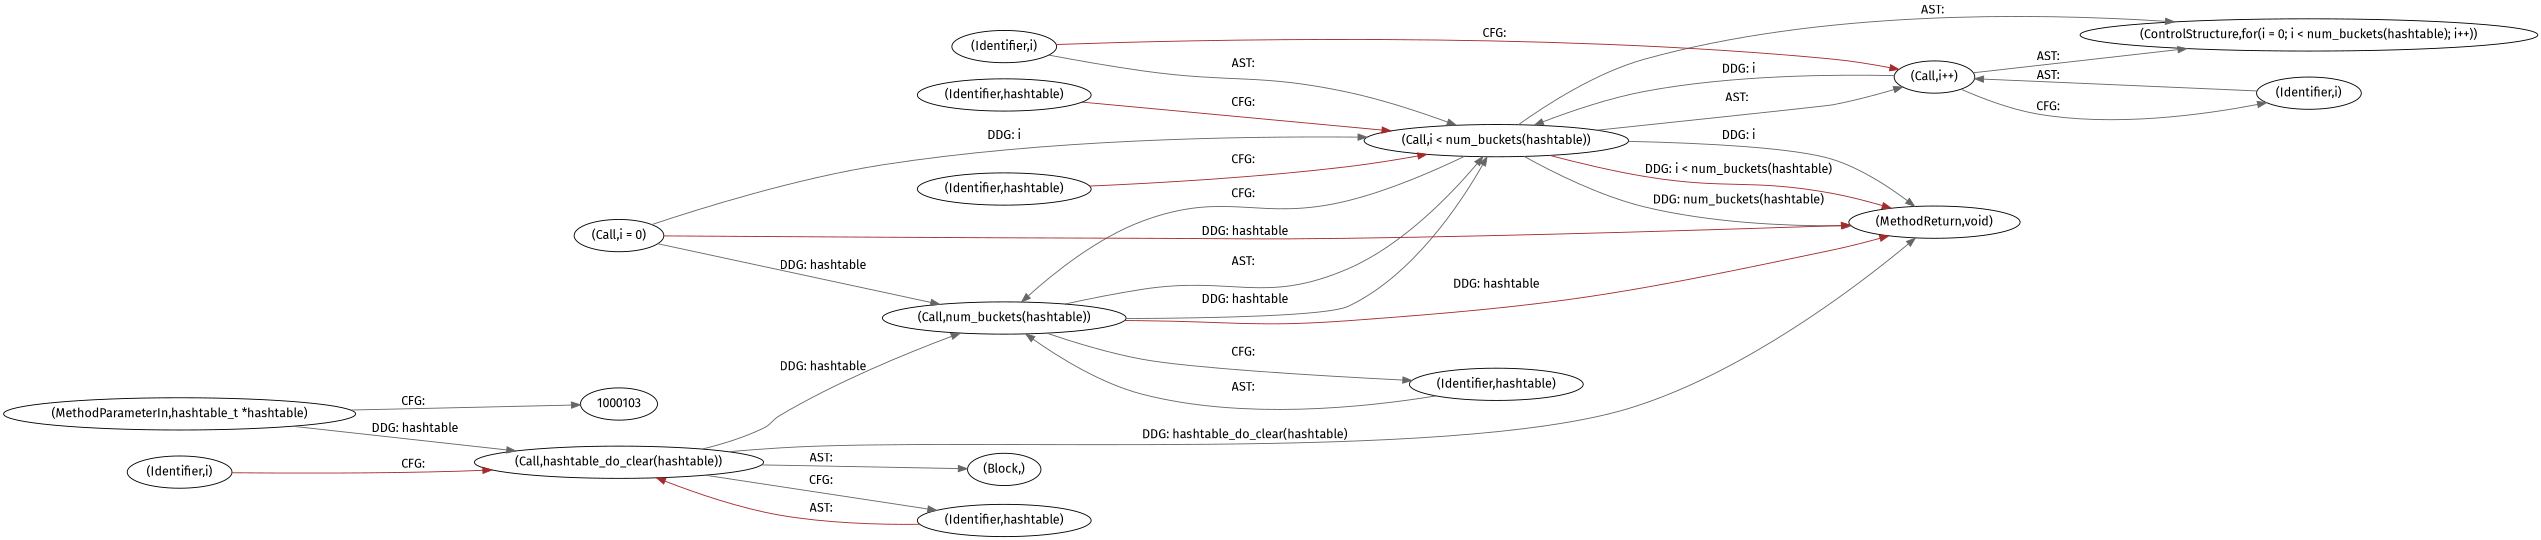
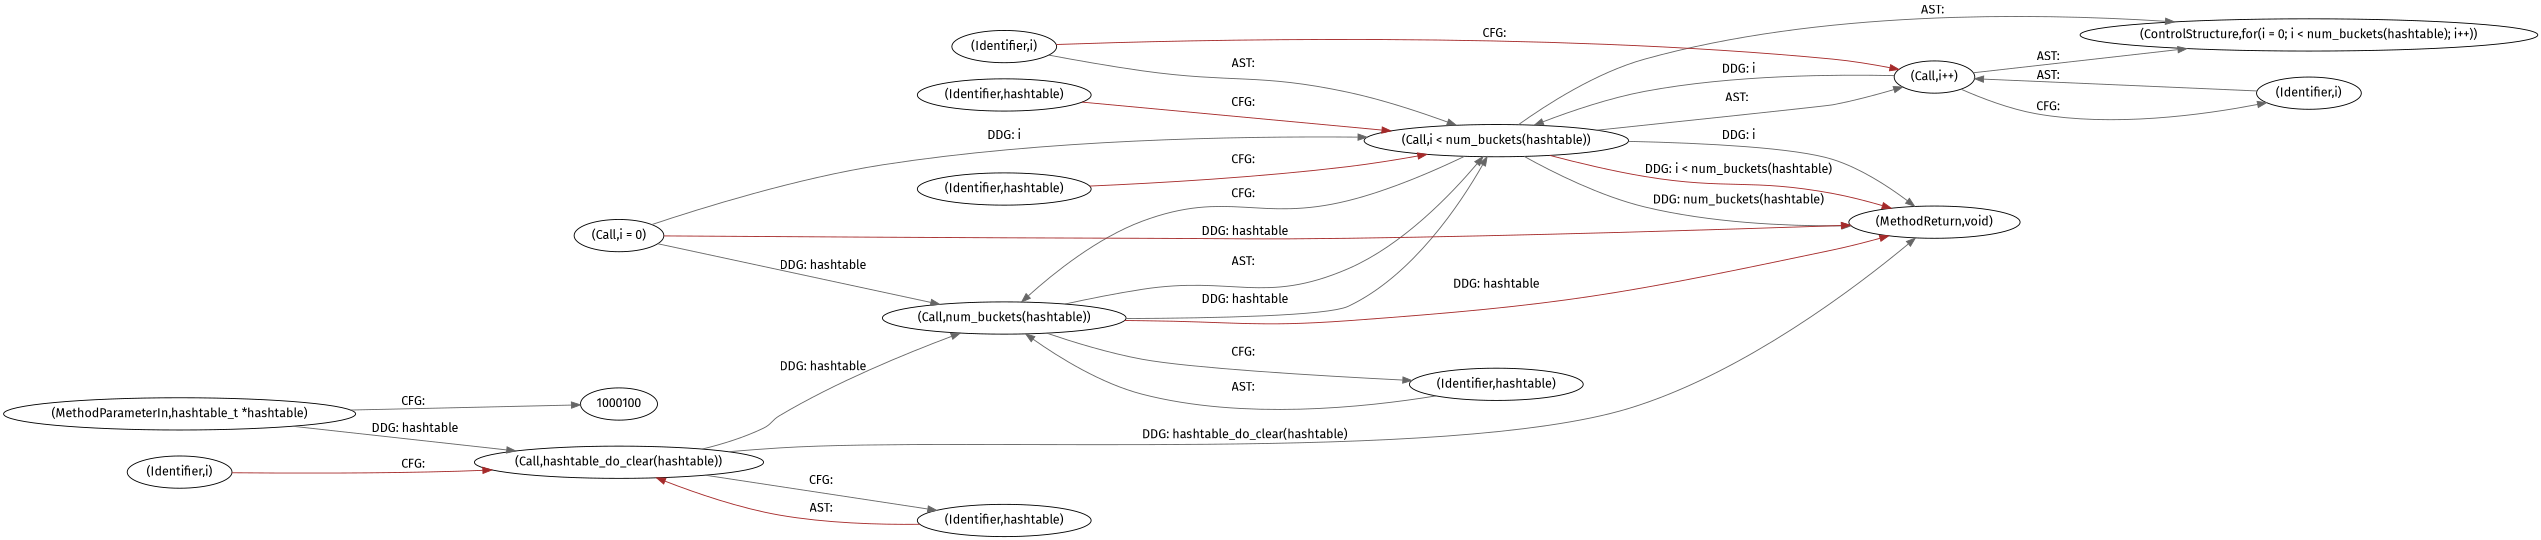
node "1000103": label "1000103" -> "1000100"
node "(Block,)": removed
